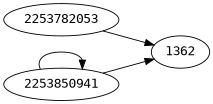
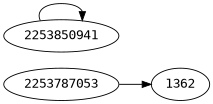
node "2253782053": label "2253782053" -> "2253787053"
edge "2253850941" -> "1362": removed
